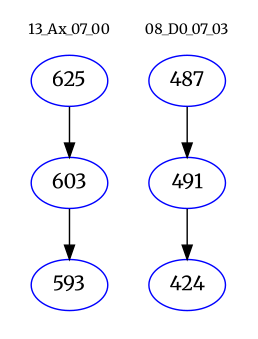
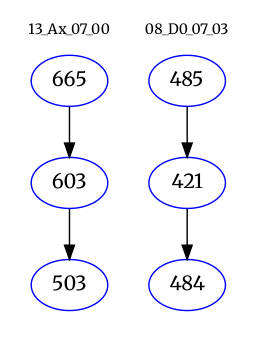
node "625": label "625" -> "665"
node "487": label "487" -> "485"
node "491": label "491" -> "421"
node "593": label "593" -> "503"
node "424": label "424" -> "484"
